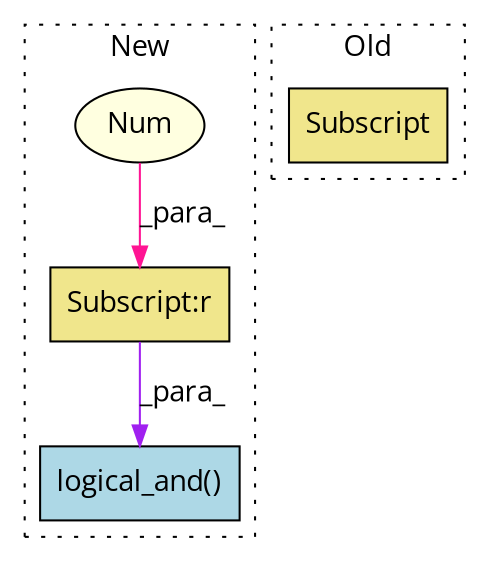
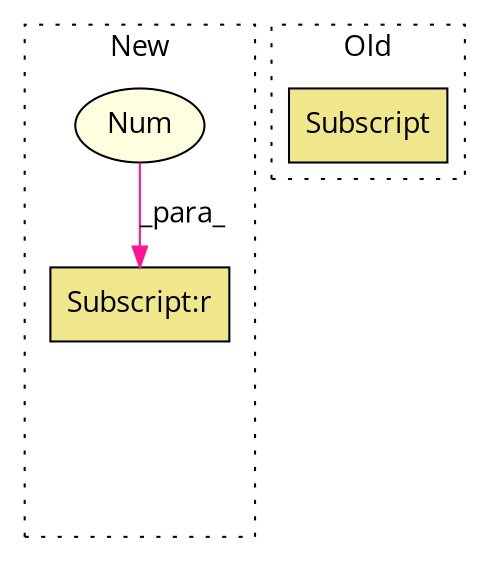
node "logical_and()": removed
